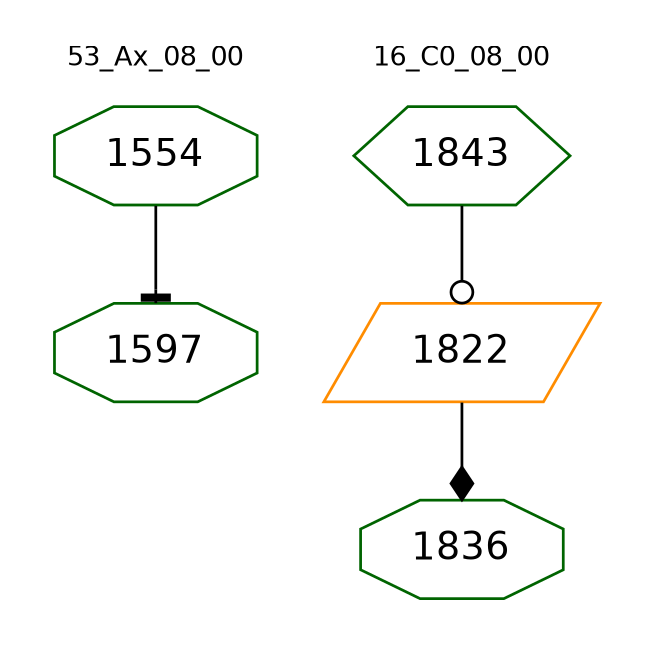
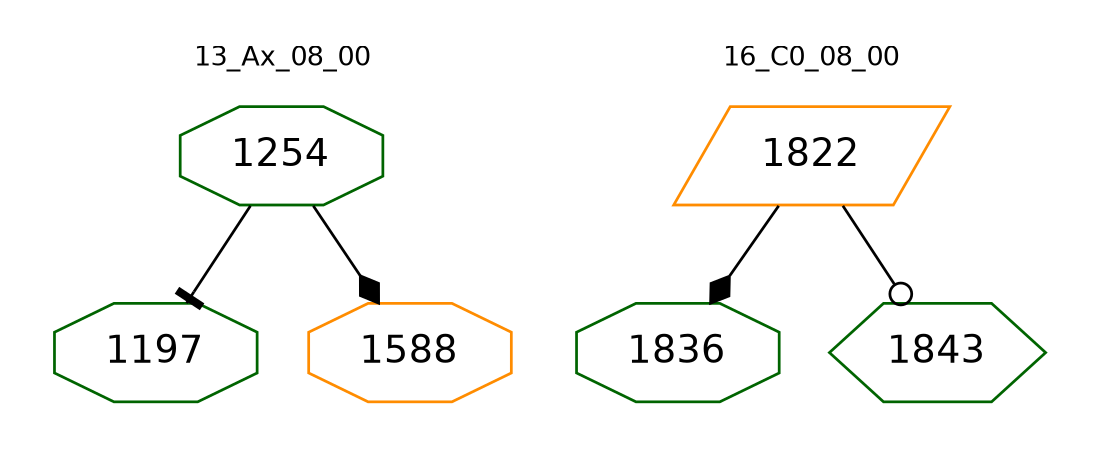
cluster "53_Ax_08_00": label "53_Ax_08_00" -> "13_Ax_08_00"
node "1554": label "1554" -> "1254"
edge "1843" -> "1822": reversed
node "1597": label "1597" -> "1197"
node "1588": added
